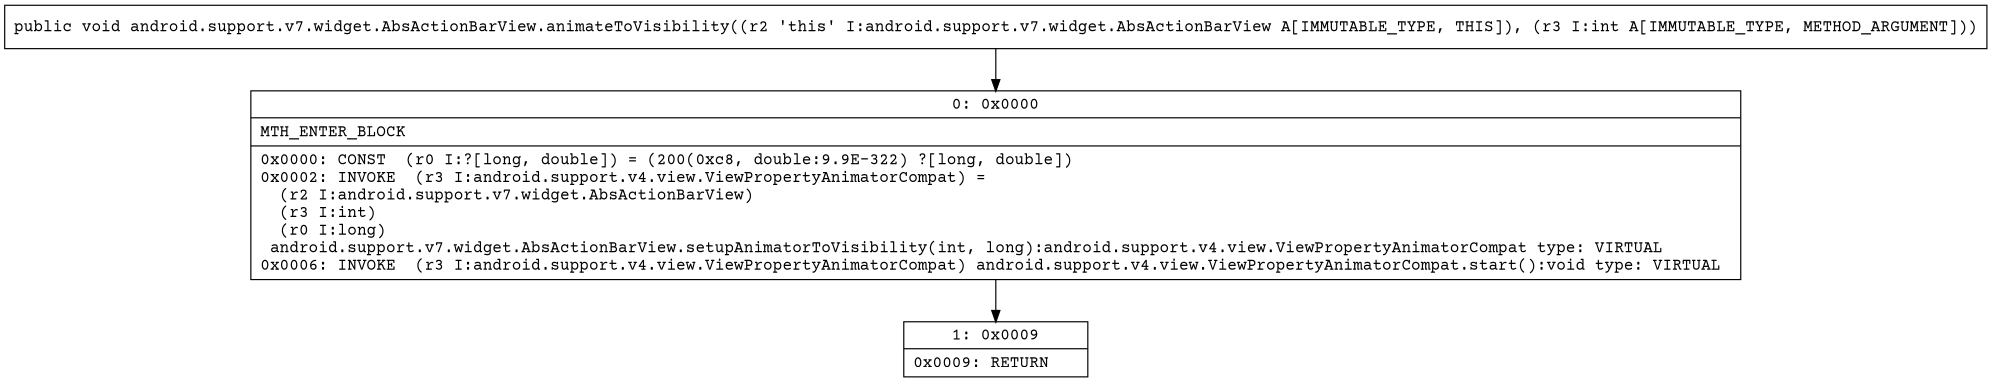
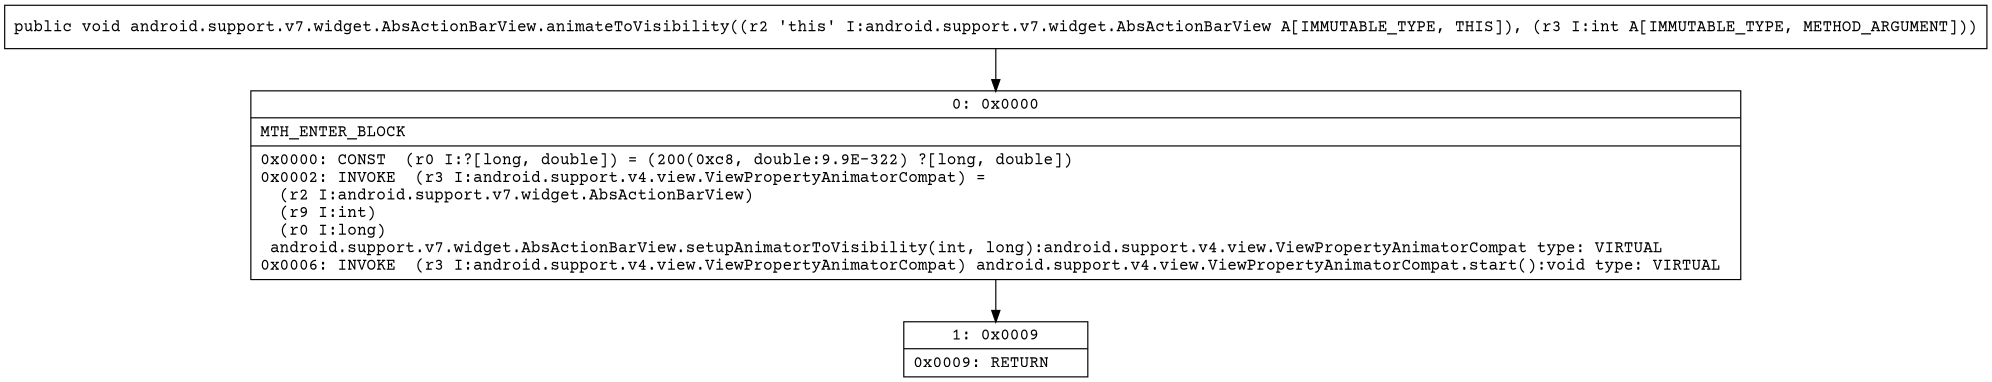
node "0: 0x0000": text "(r3 I:int)" -> "(r9 I:int)"
